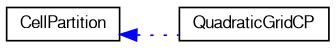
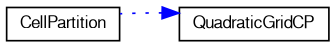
edge "QuadraticGridCP" -> "CellPartition": reversed
